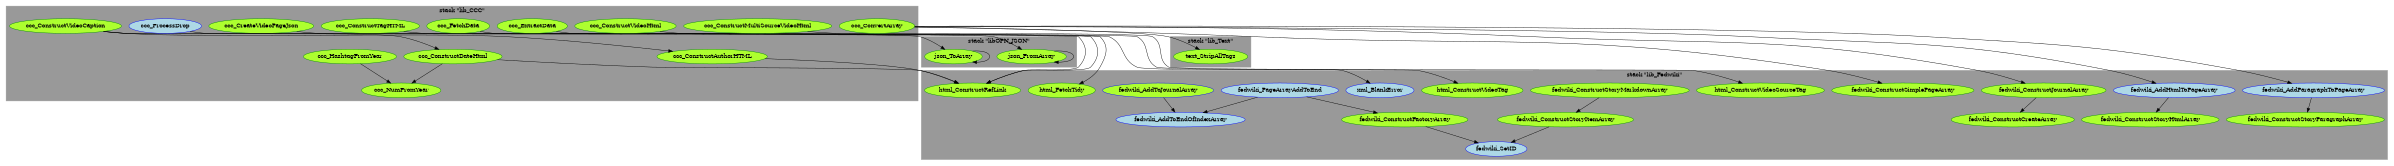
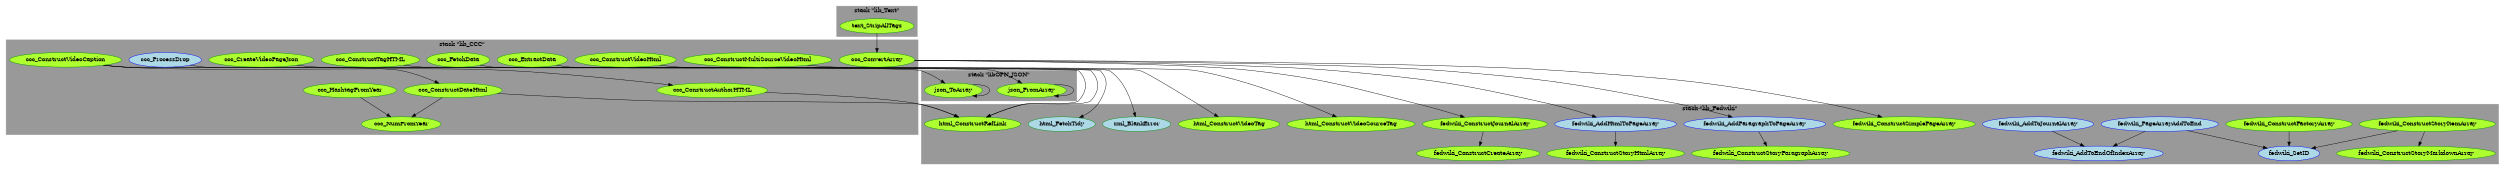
edge "ccc_ConvertArray" -> "text_StripAllTags": reversed
node "html_FetchTidy": fillcolor GreenYellow -> LightBlue
node "fedwiki_AddToJournalArray": fillcolor GreenYellow -> LightBlue
node "xml_BlankError": color Blue -> Green4
edge "fedwiki_PageArrayAddToEnd" -> "fedwiki_ConstructFactoryArray": now "fedwiki_PageArrayAddToEnd" -> "fedwiki_SetID"
edge "fedwiki_ConstructStoryMarkdownArray" -> "fedwiki_ConstructStoryItemArray": reversed
